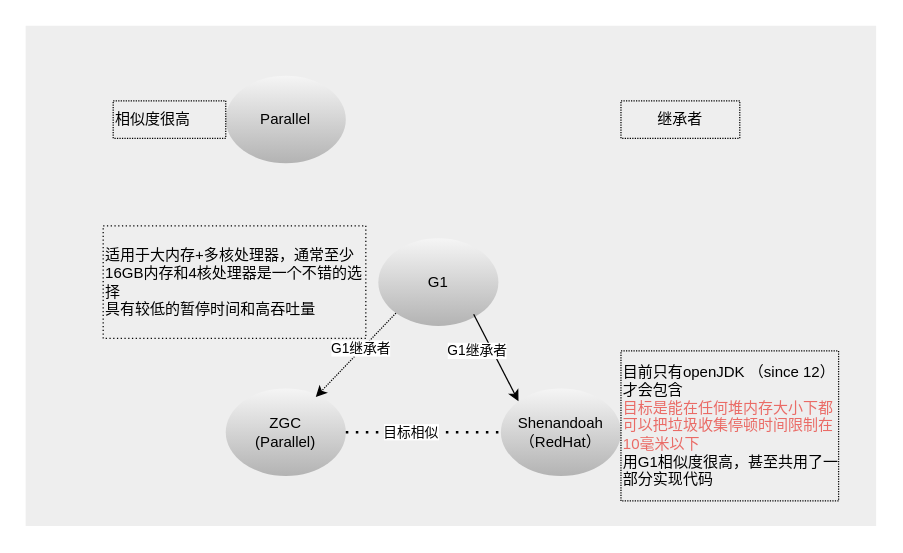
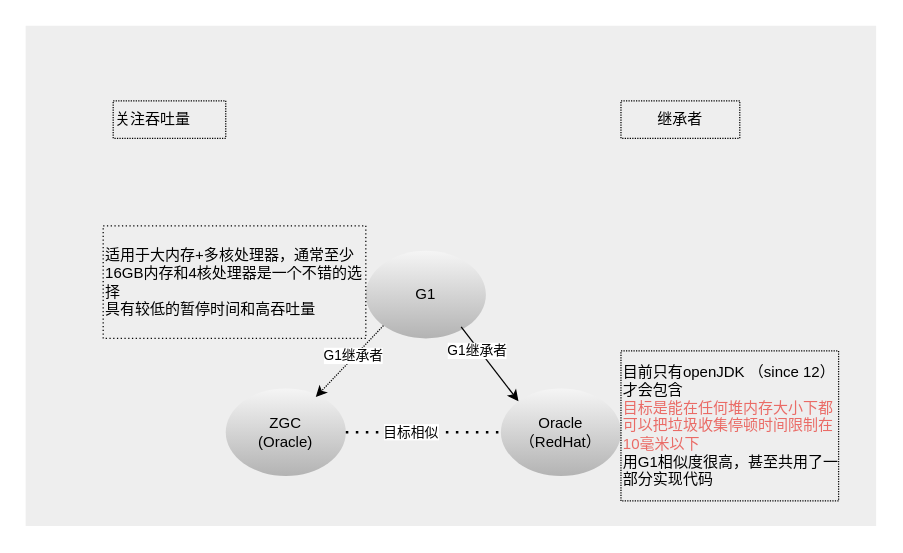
node "相似度很高": label "相似度很高" -> "关注吞吐量"
node "Parallel": removed
node "G1": moved (438, 282) -> (426, 294)
node "ZGC (Parallel)": label "ZGC (Parallel)" -> "ZGC (Oracle)"
node "Shenandoah （RedHat）": label "Shenandoah （RedHat）" -> "Oracle （RedHat）"
